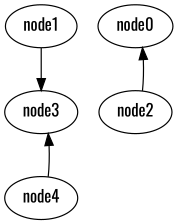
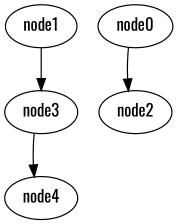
edge "node2" -> "node0": reversed
edge "node4" -> "node3": reversed
